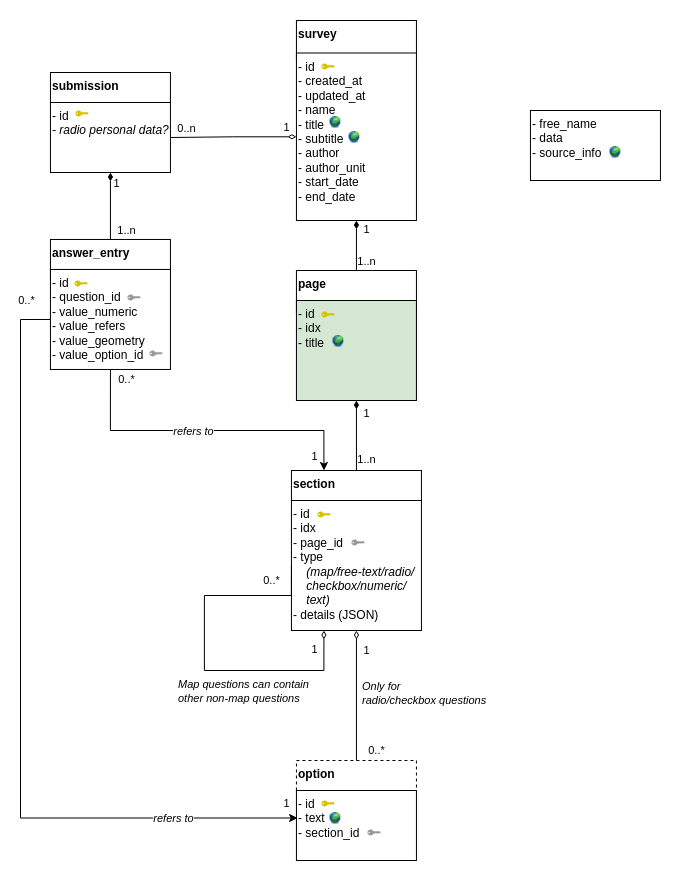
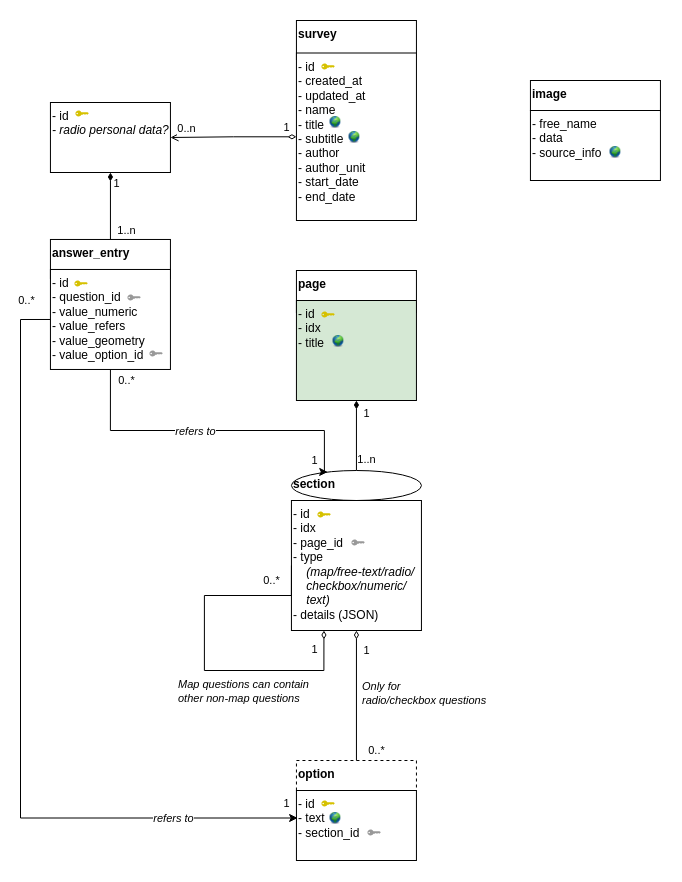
node "submission": removed
node "image": added
edge "- id - radio personal data?" -> "- id - created_at - updated_at - name - title - subtitle - author - author_unit - start_date - end_date": arrowhead none -> open
edge "page" -> "- id - created_at - updated_at - name - title - subtitle - author - author_unit - start_date - end_date": removed, labels "1..n", "1"
node "section": shape rectangle -> ellipse
